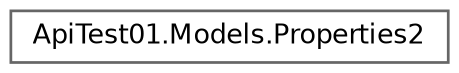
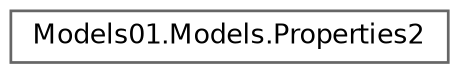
node "ApiTest01.Models.Properties2": label "ApiTest01.Models.Properties2" -> "Models01.Models.Properties2"
